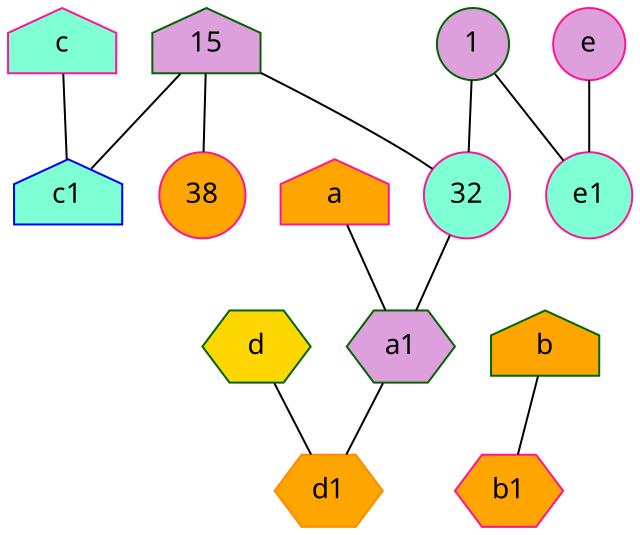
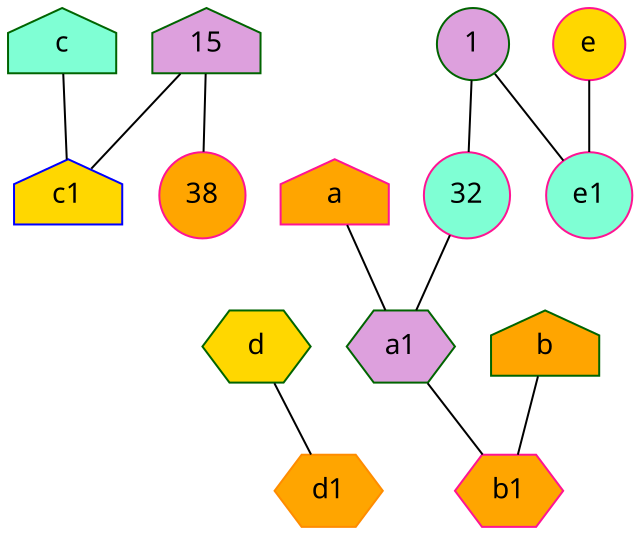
node "c": color deeppink -> darkgreen
node "e": fillcolor plum -> gold
edge "15" -- "32": removed
node "c1": fillcolor aquamarine -> gold
edge "a1" -- "d1": now "a1" -- "b1"
